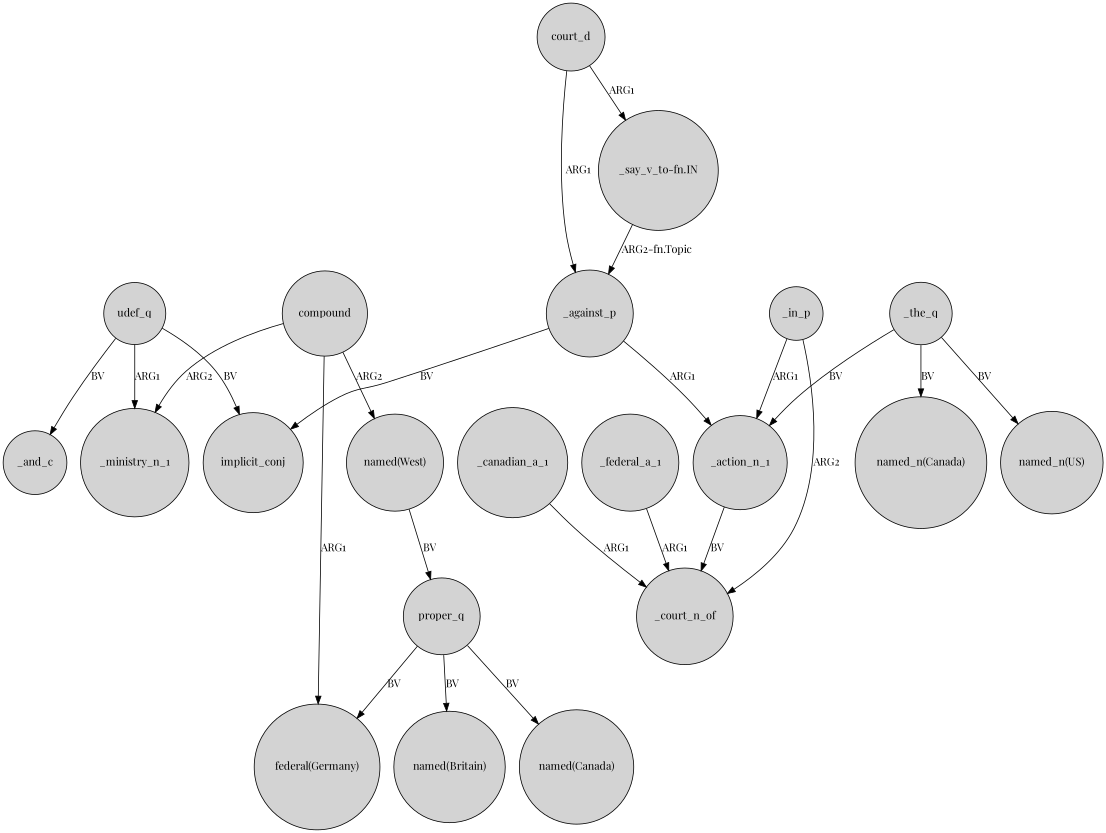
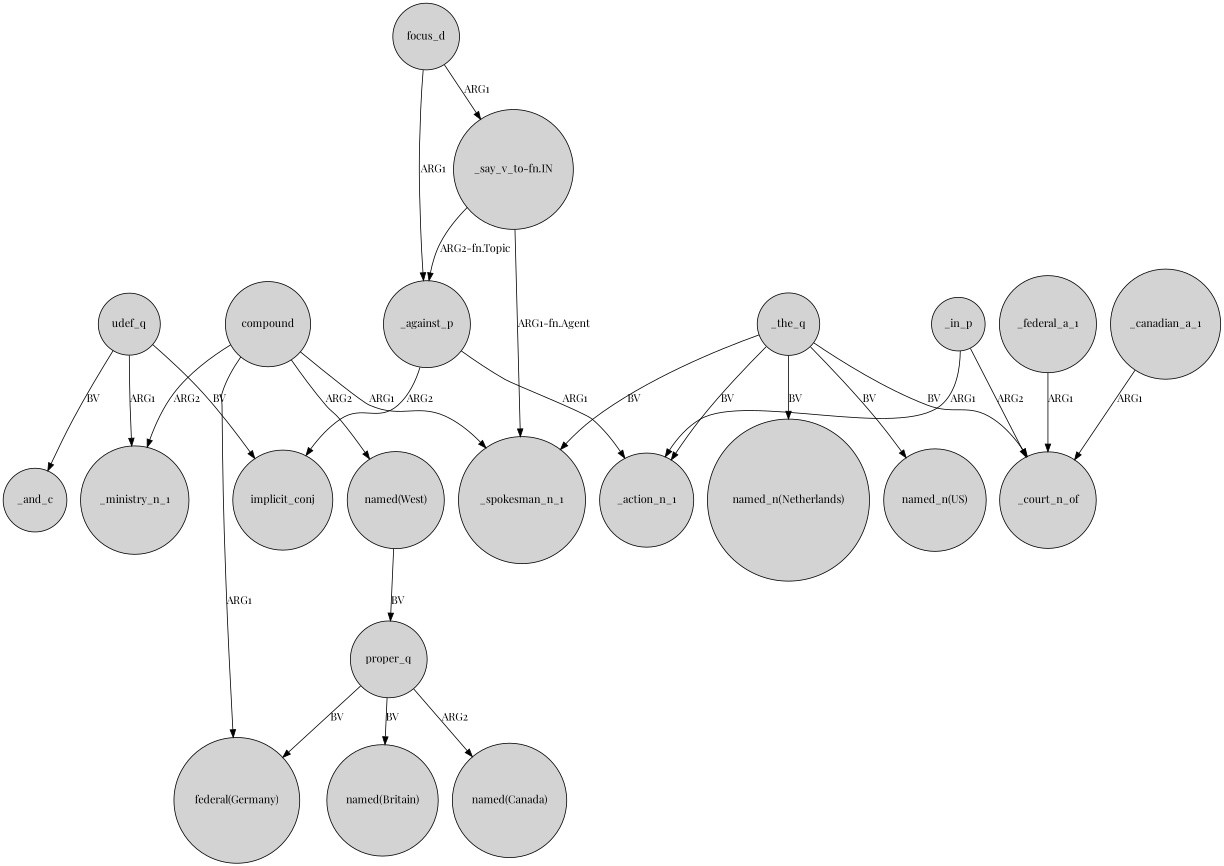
node "court_d": label "court_d" -> "focus_d"
edge "_against_p" -> "implicit_conj": label "BV" -> "ARG2"
node "named_n(Canada)": label "named_n(Canada)" -> "named_n(Netherlands)"
node "_spokesman_n_1": added
edge "_action_n_1" -> "_court_n_of": now "_the_q" -> "_court_n_of"
edge "proper_q" -> "named(Canada)": label "BV" -> "ARG2"
